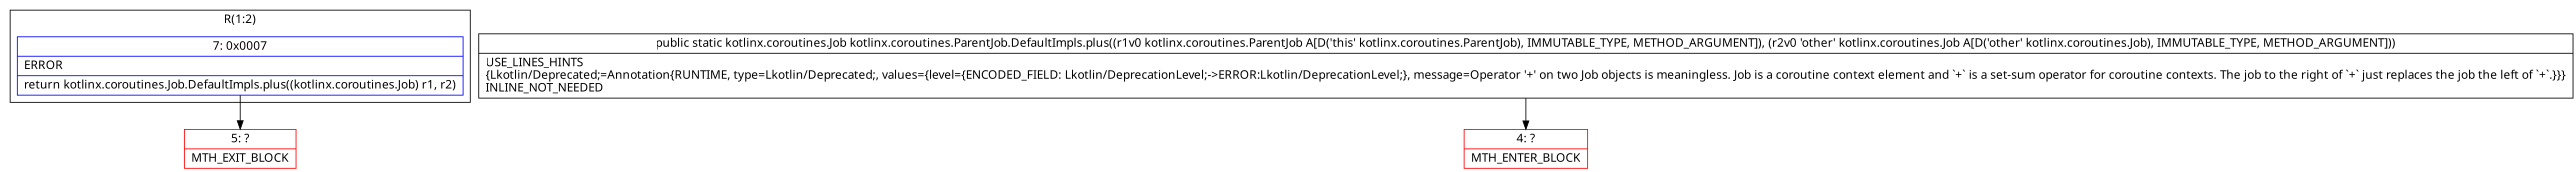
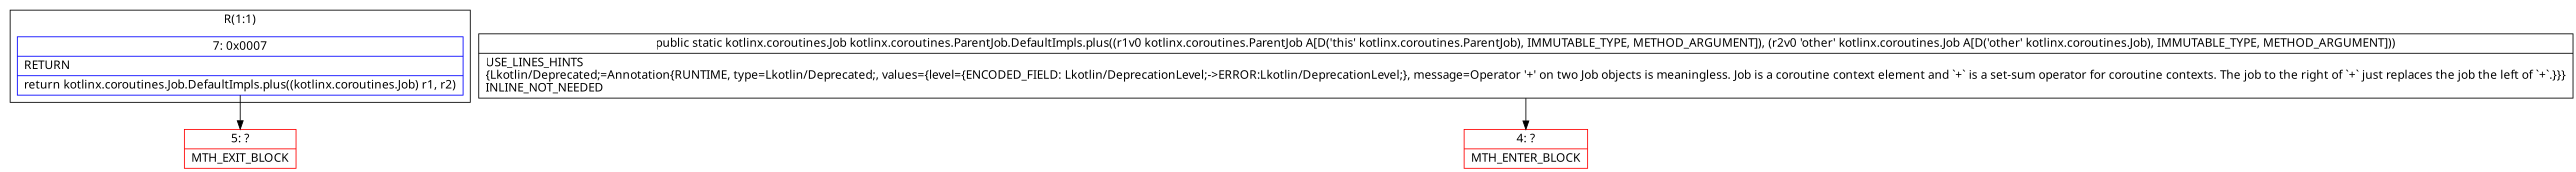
cluster "R(1:2)": label "R(1:2)" -> "R(1:1)"
node "7: 0x0007": text "ERROR" -> "RETURN"
